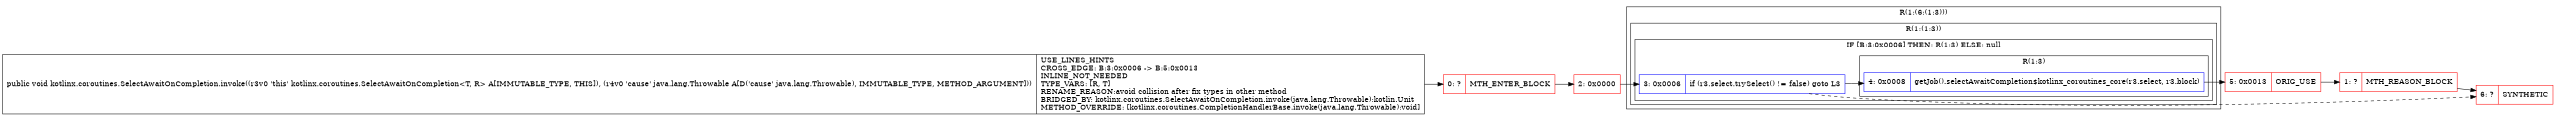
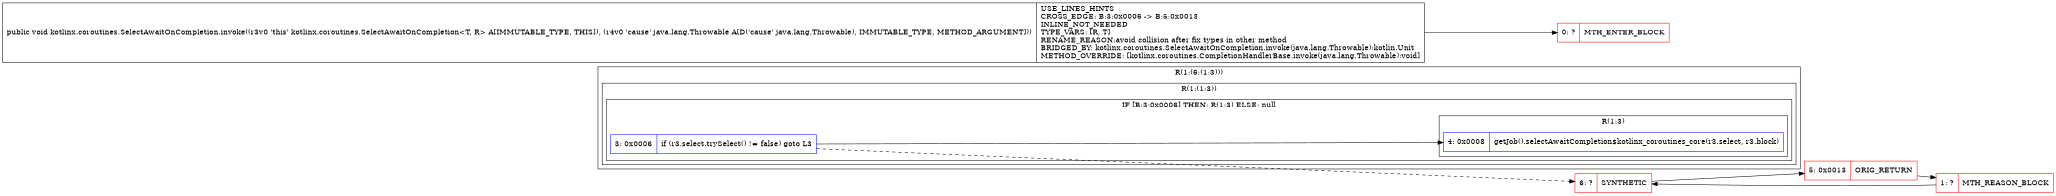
edge "4: 0x0008" -> "5: 0x0013": now "6: ?" -> "5: 0x0013"
node "5: 0x0013": text "ORIG_USE" -> "ORIG_RETURN"
node "2: 0x0000": removed
